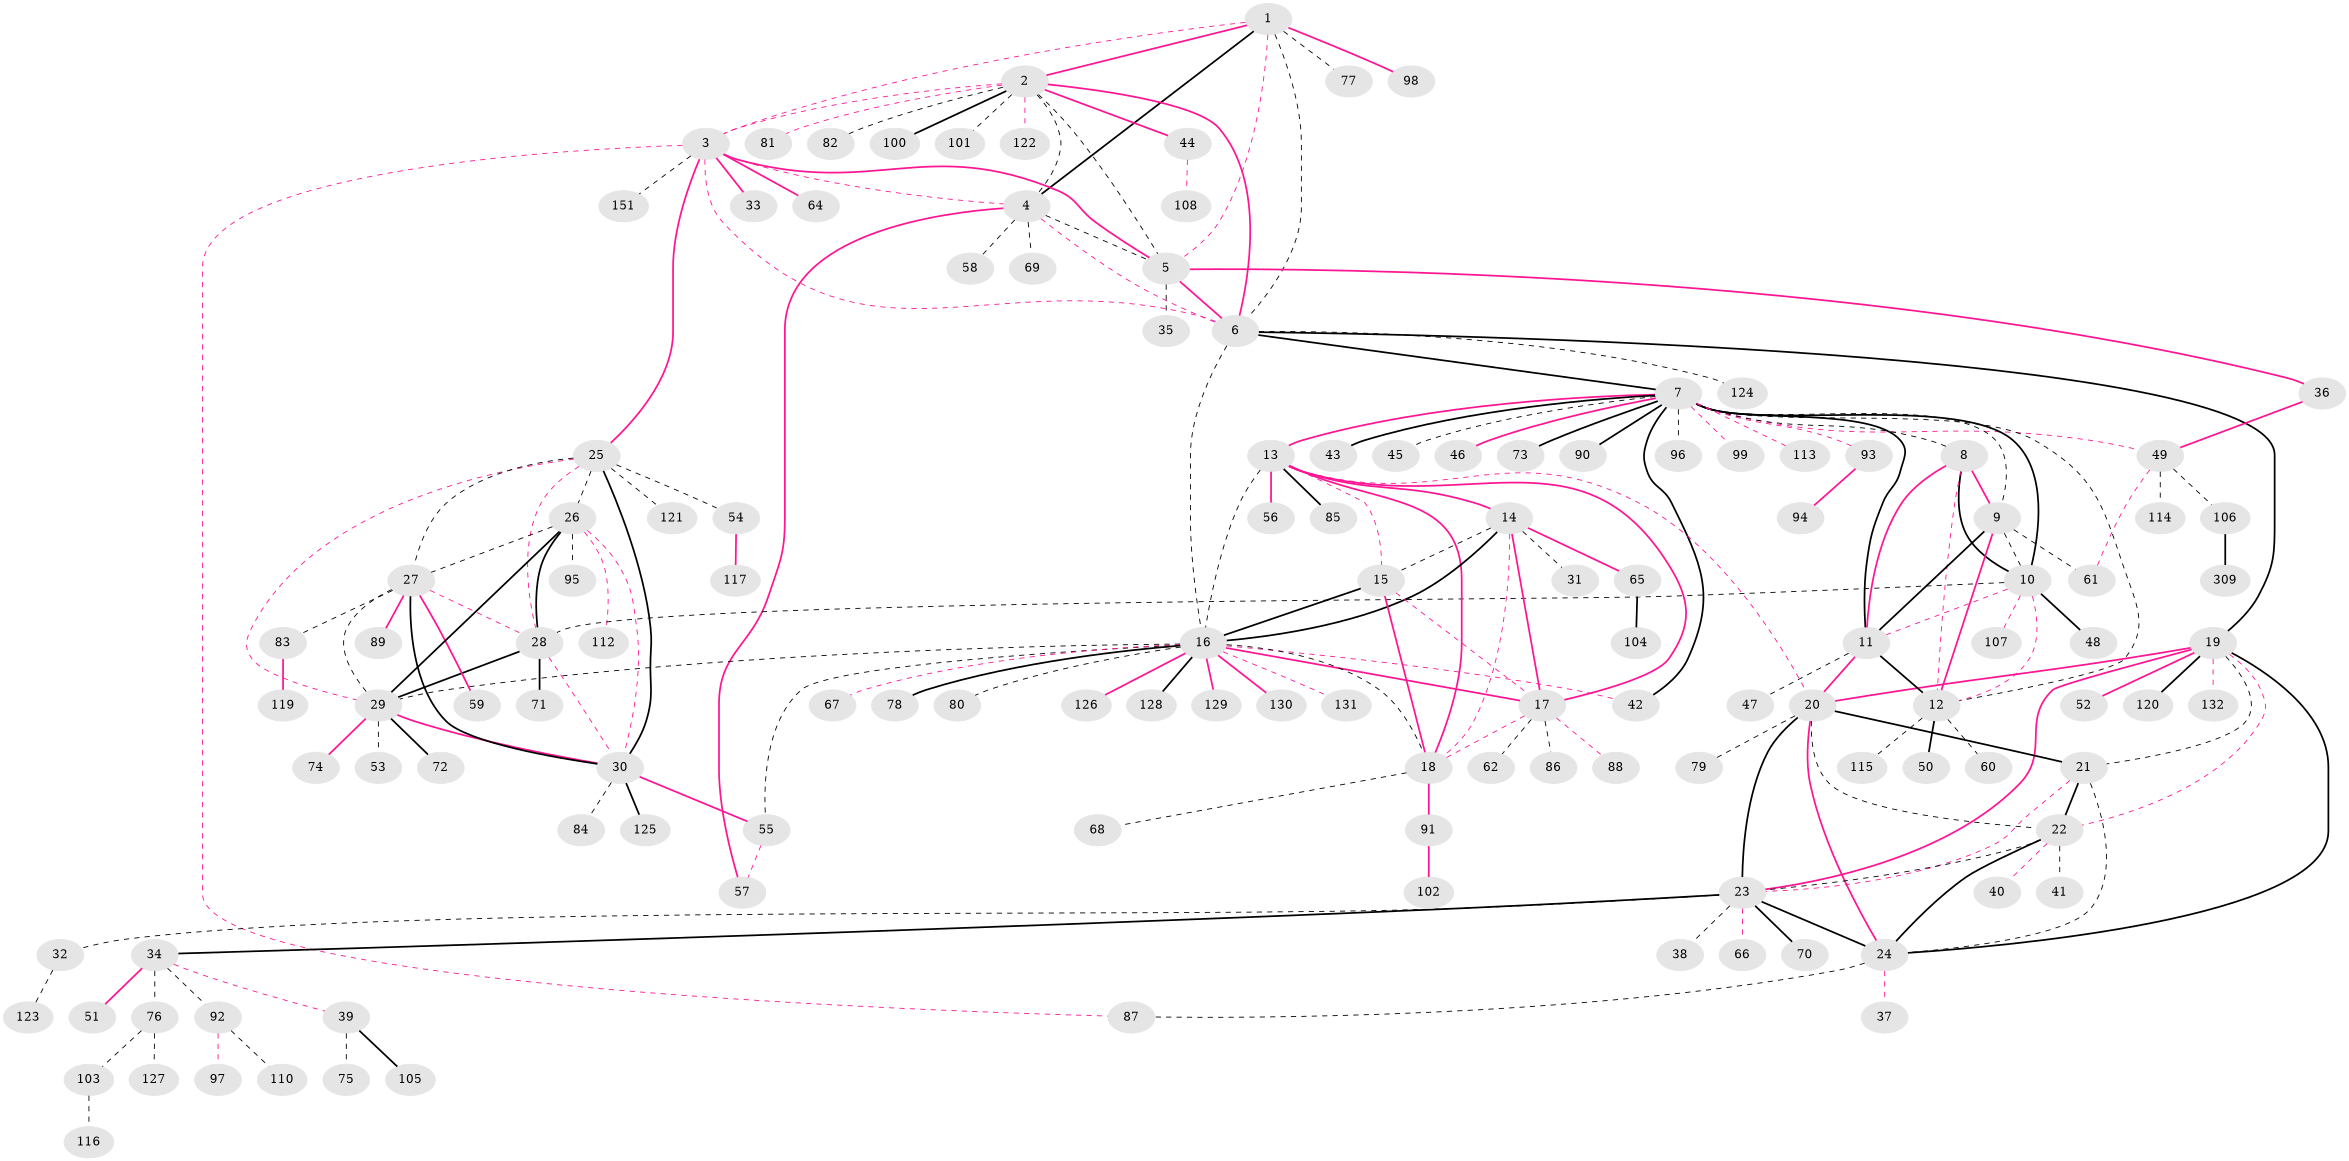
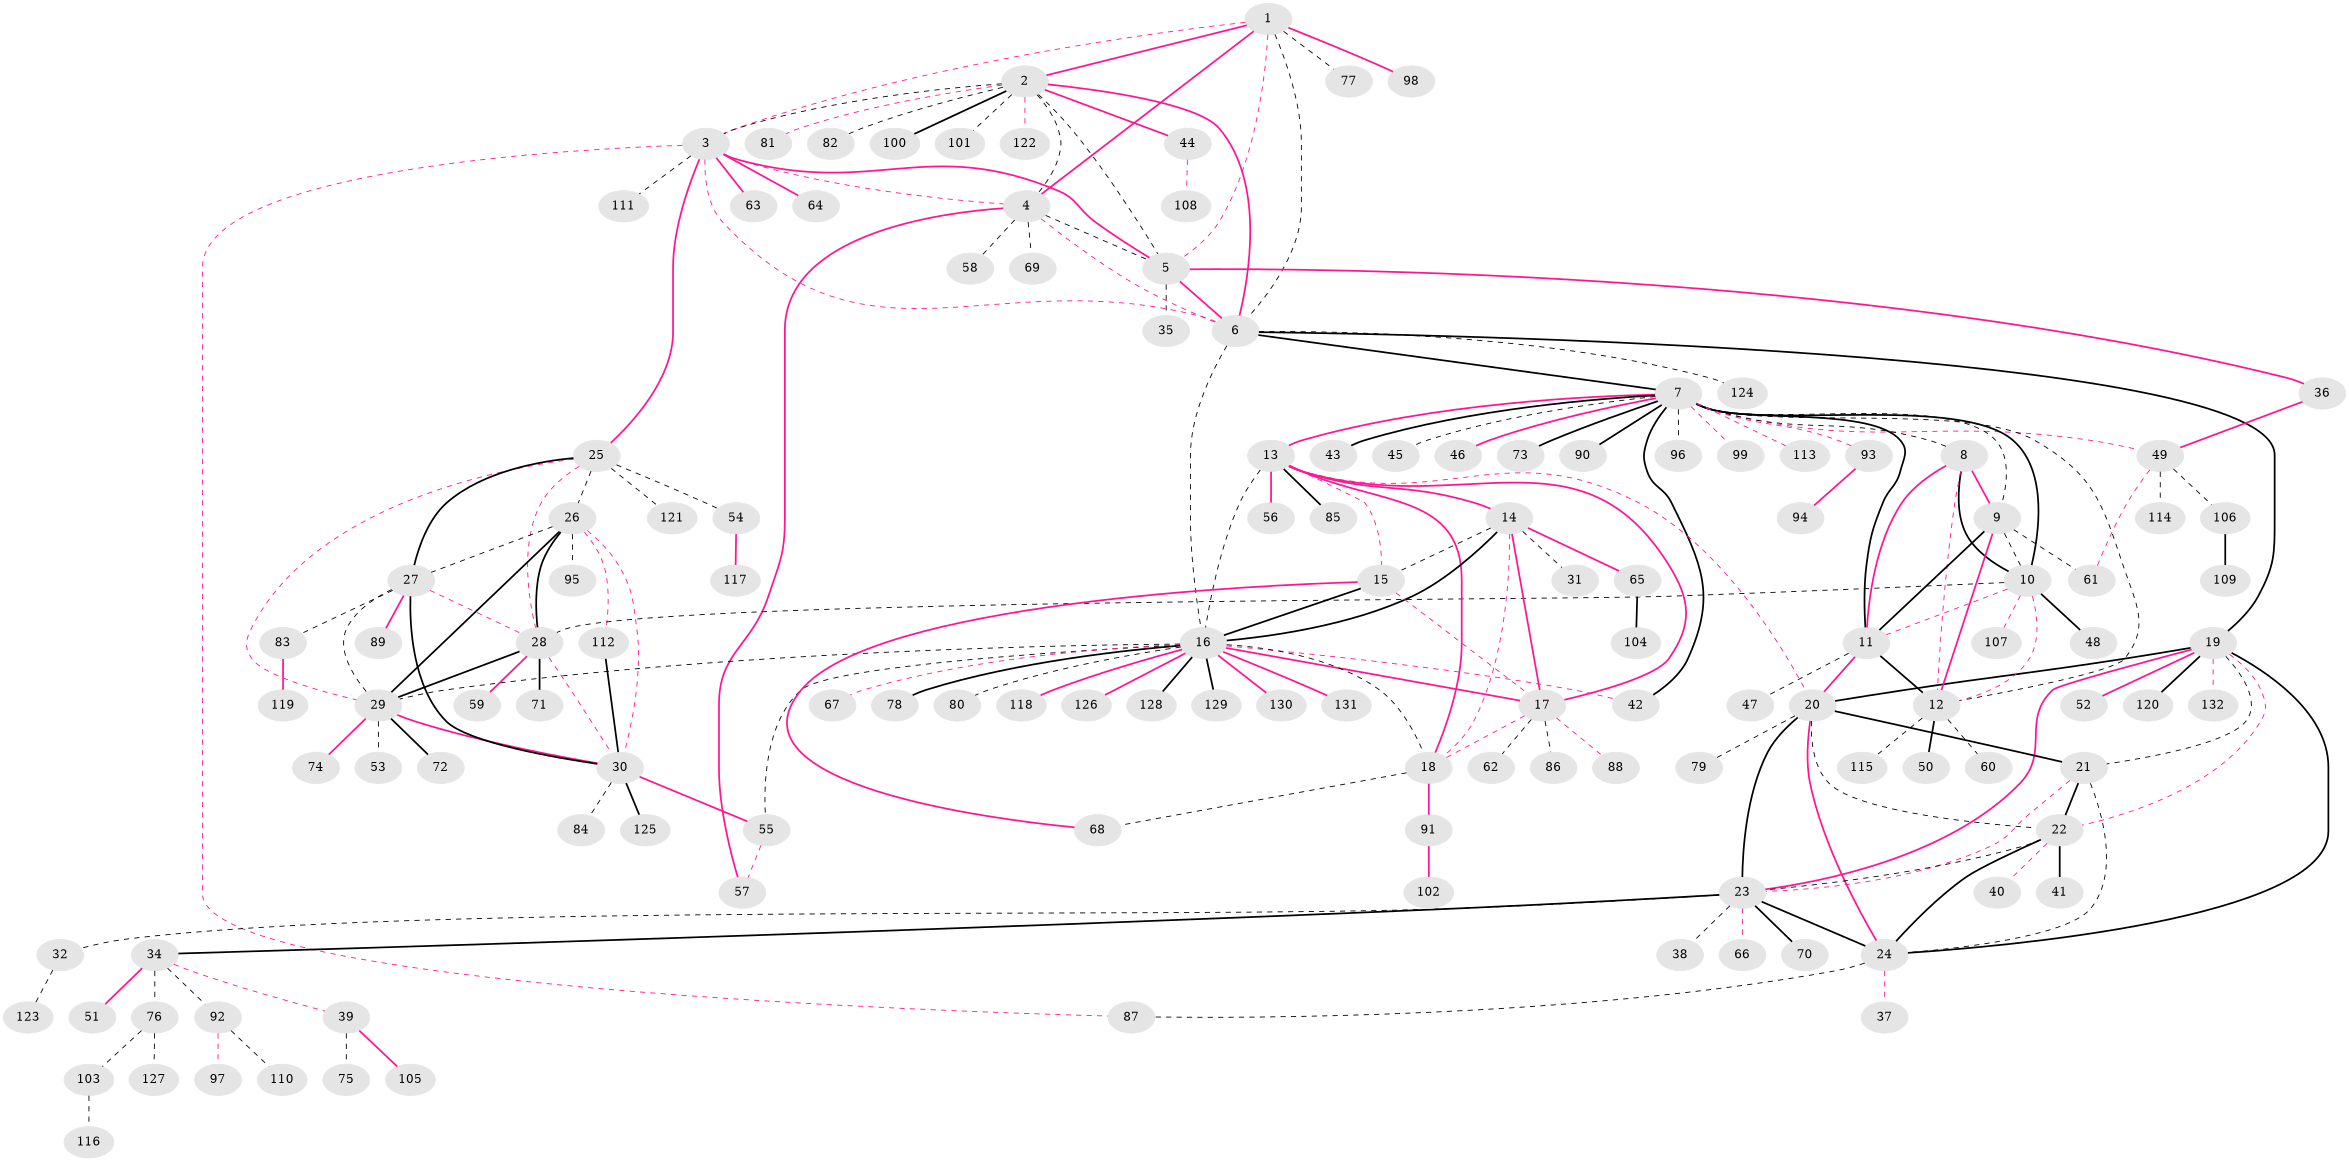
edge "2" -- "3": color deeppink -> black
edge "1" -- "4": color black -> deeppink
node "151": label "151" -> "111"
node "33": label "33" -> "63"
edge "25" -- "27": style dashed -> bold
node "309": label "309" -> "109"
edge "25" -- "30": now "112" -- "30"
edge "27" -- "59": now "28" -- "59"
edge "16" -- "131": style dashed -> bold
edge "16" -- "129": color deeppink -> black
edge "15" -- "18": now "15" -- "68"
edge "19" -- "20": color deeppink -> black
node "118": added
edge "22" -- "41": style dashed -> bold
edge "39" -- "105": color black -> deeppink
